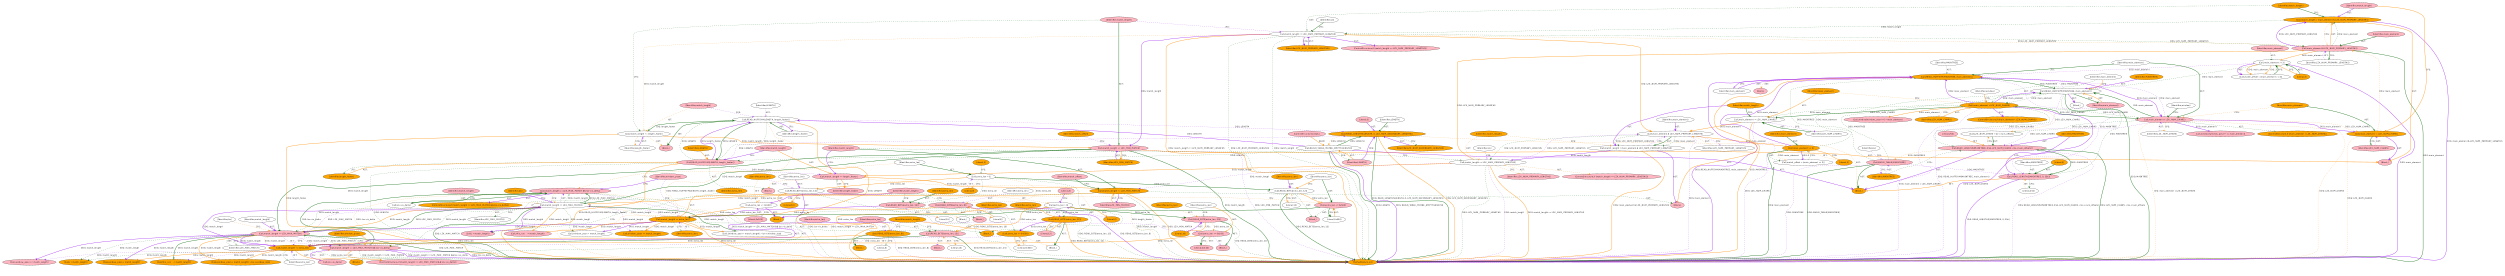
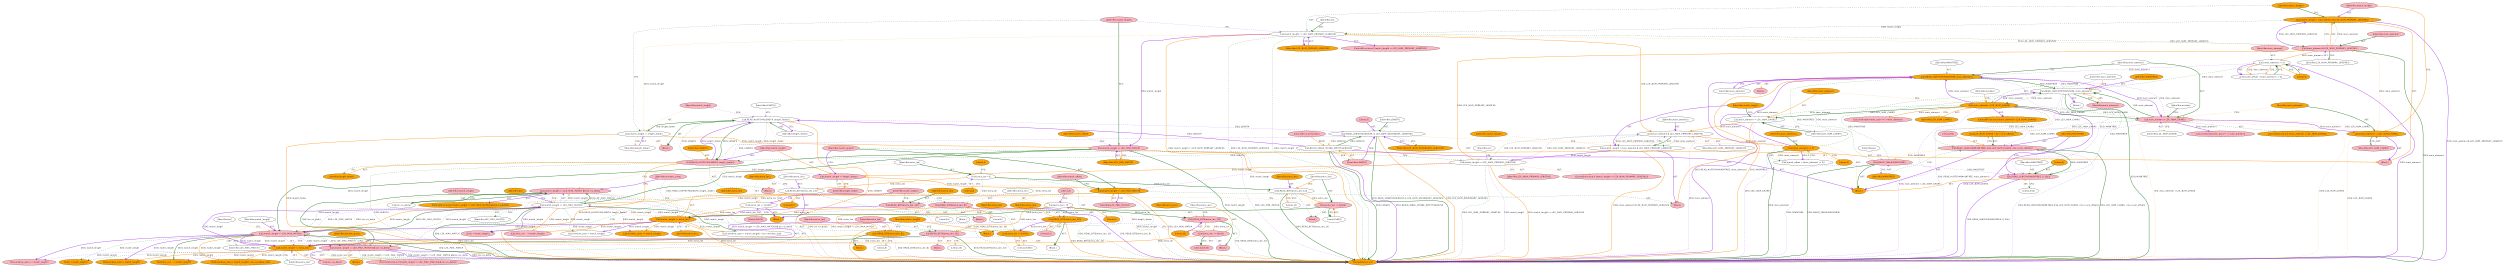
node "(Call,READ_LENGTHS(LENGTH, 0, LZX_NUM_SECONDARY_LENGTHS))": fillcolor orange -> white
node "(Call,LZX_NUM_CHARS + lzx->num_offsets)": fillcolor white -> orange
